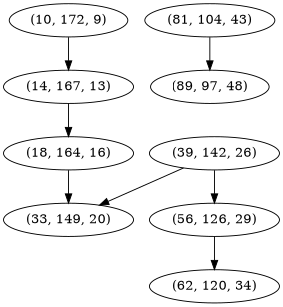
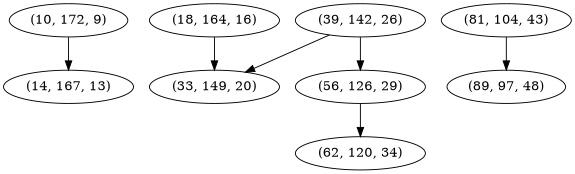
edge "(14, 167, 13)" -> "(18, 164, 16)": removed
